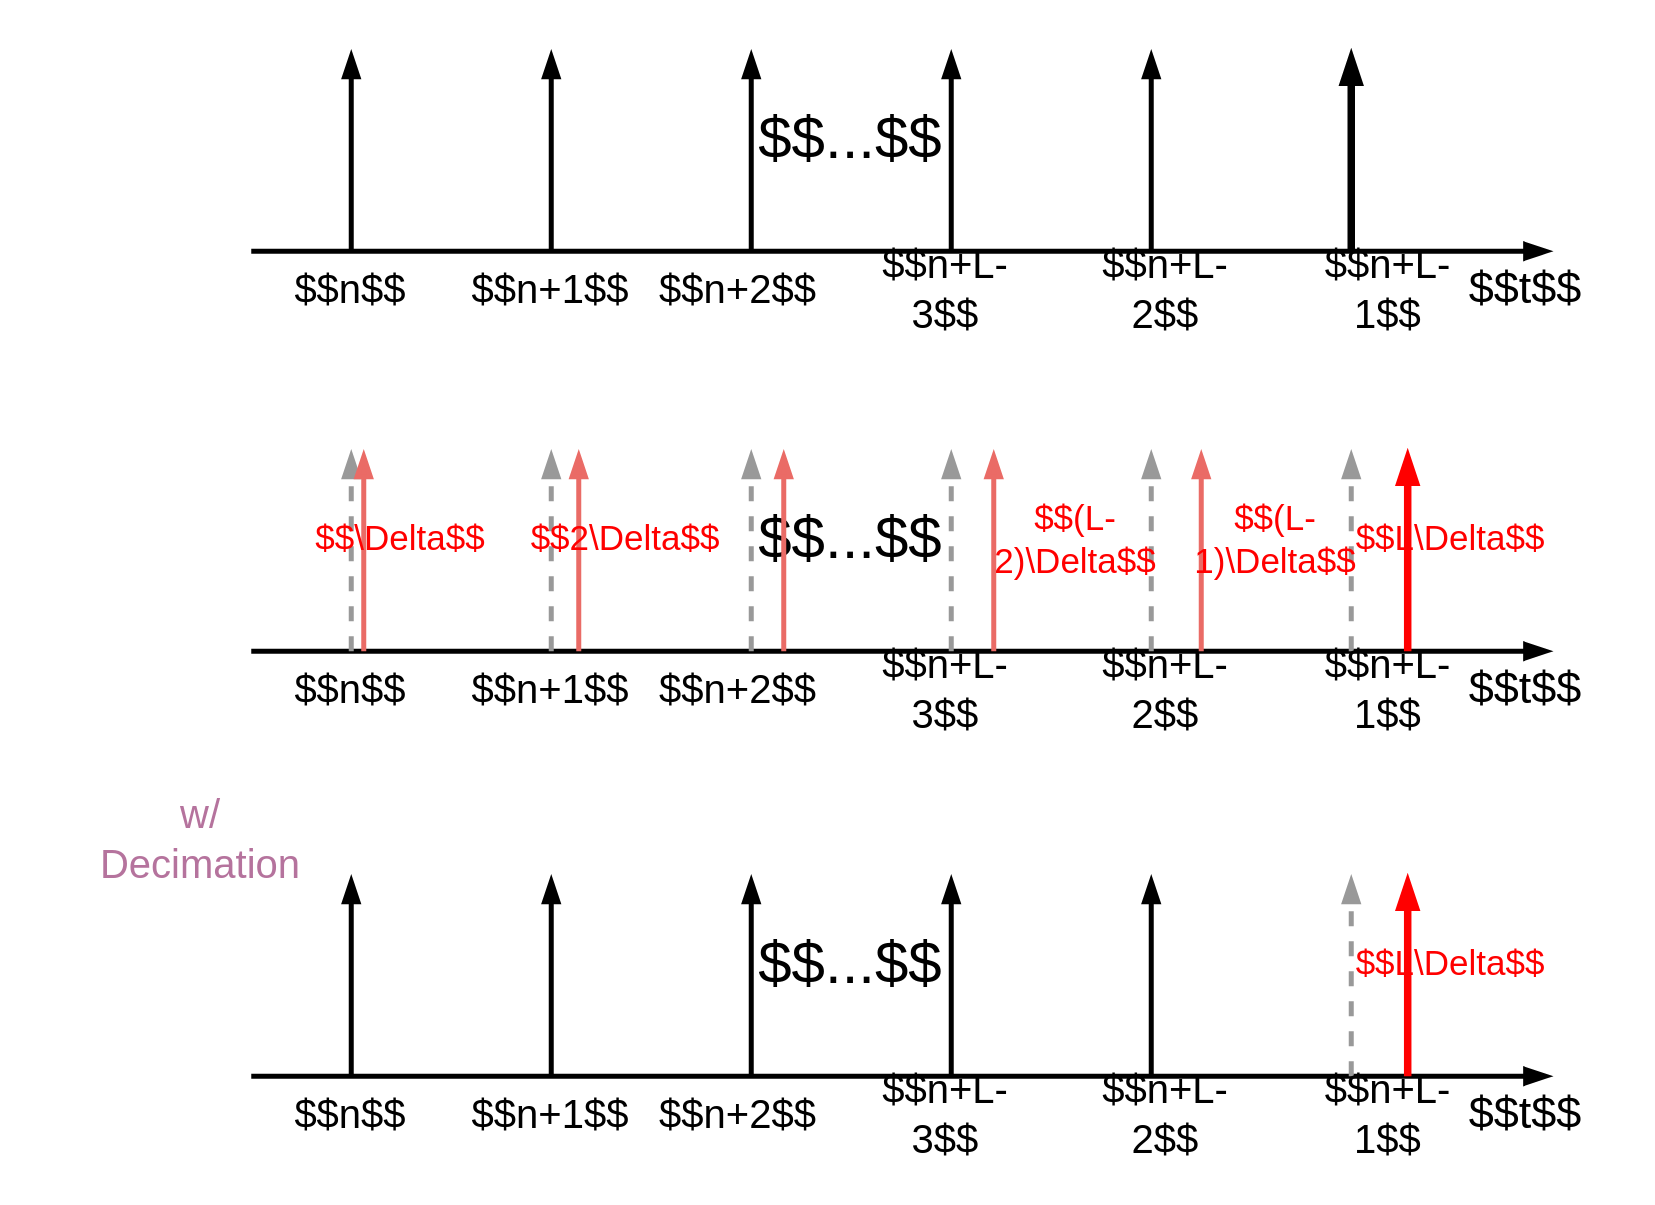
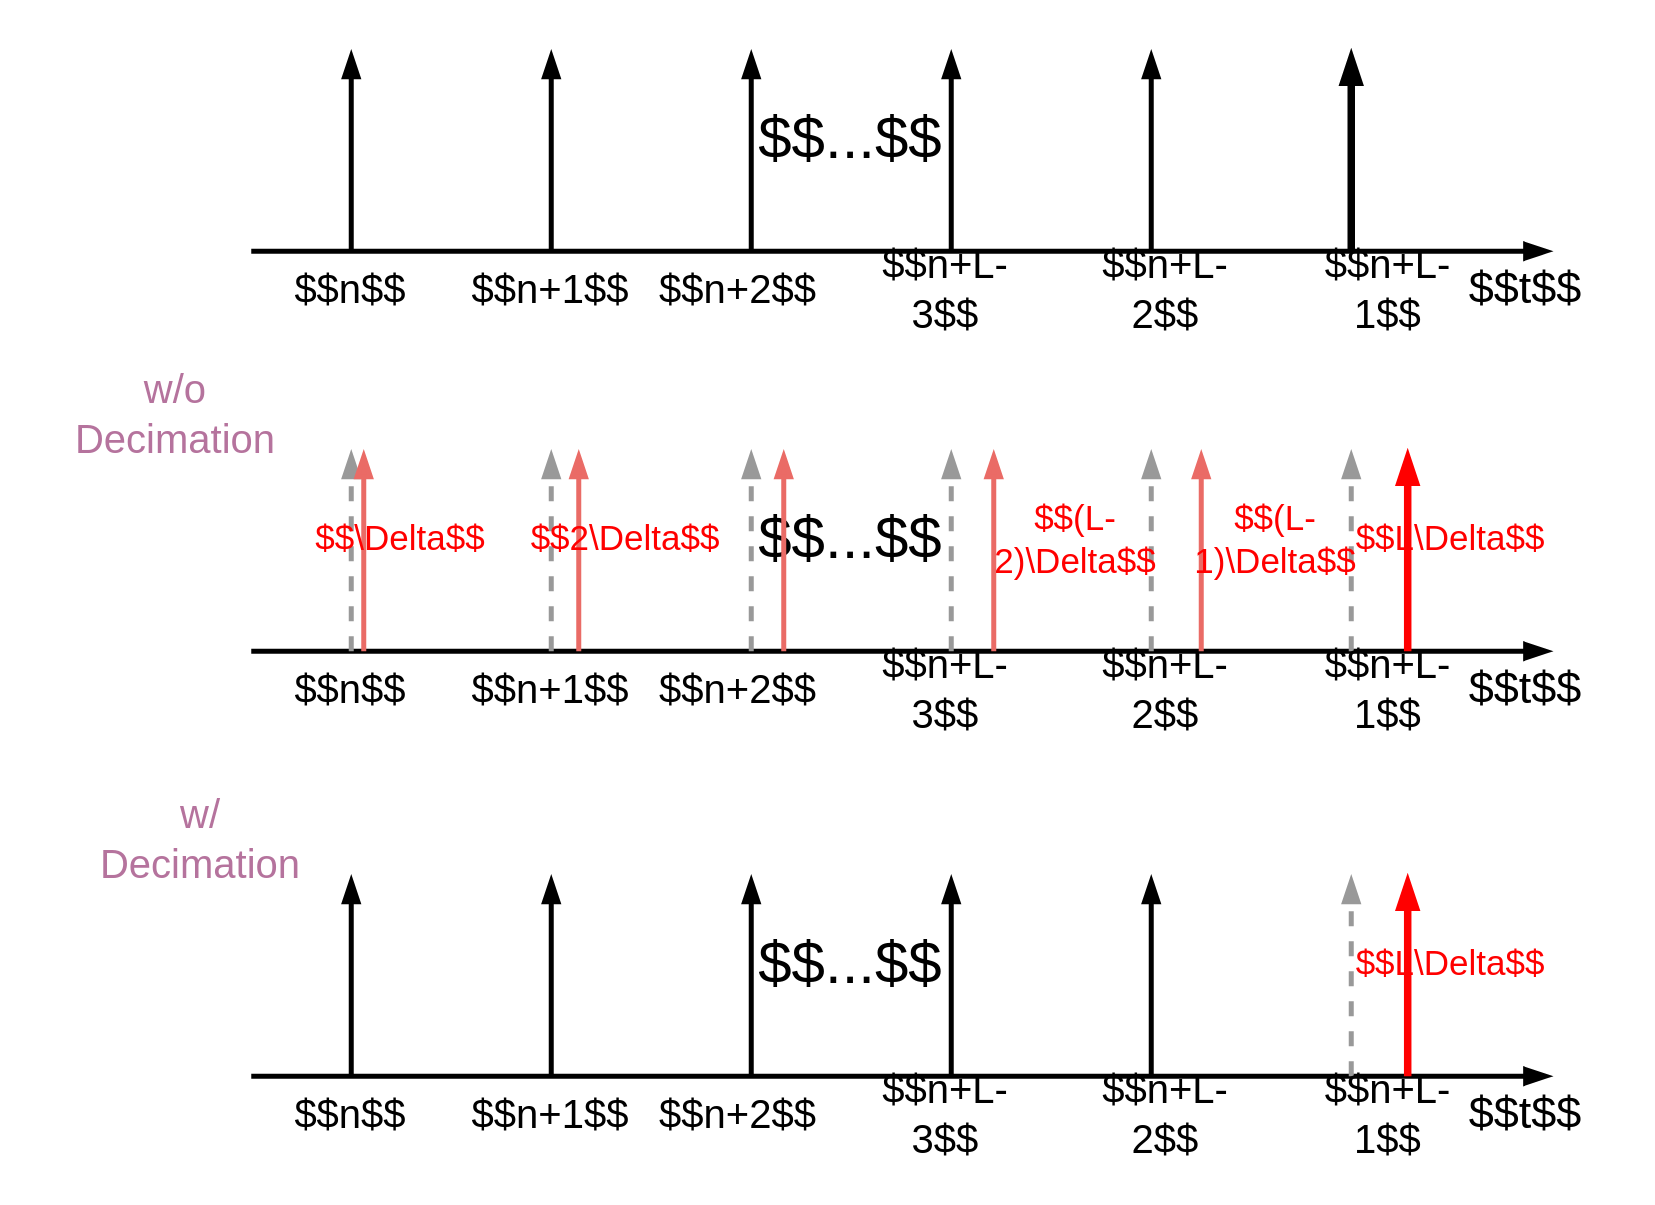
node "w/o Decimation": added
